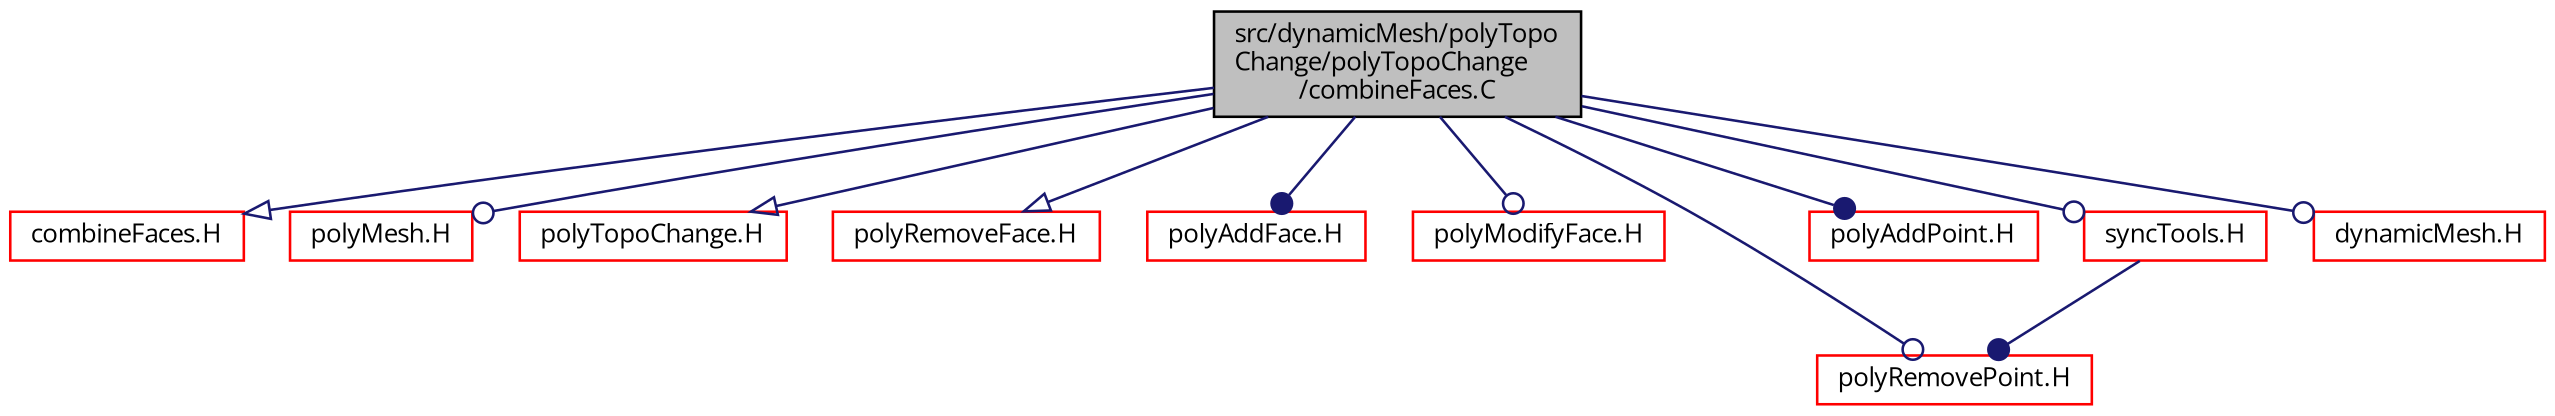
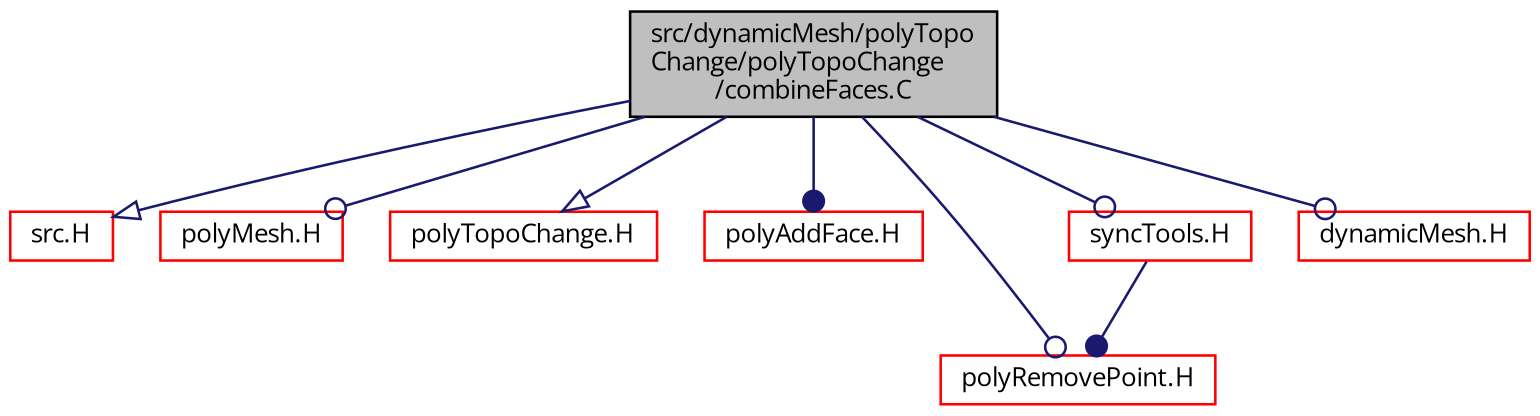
node "combineFaces.H": label "combineFaces.H" -> "src.H"
node "polyRemoveFace.H": removed
node "polyModifyFace.H": removed
node "polyAddPoint.H": removed
